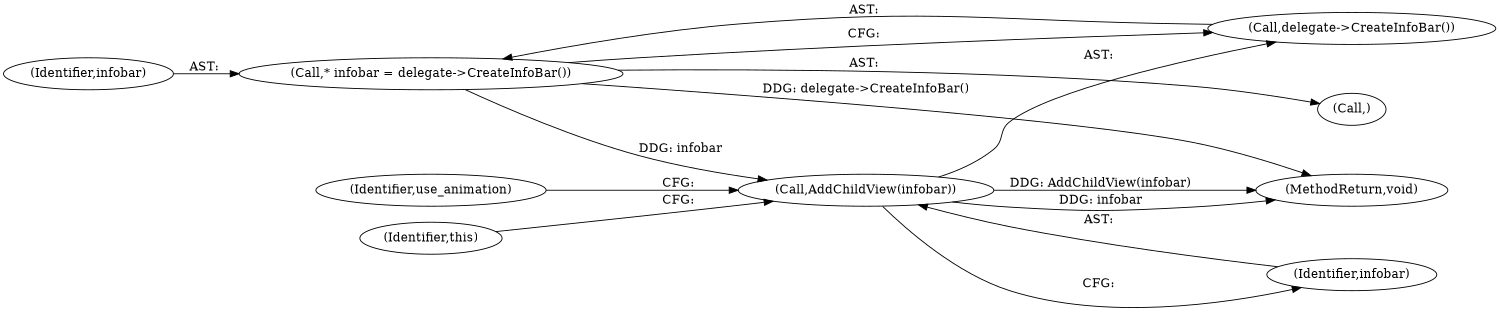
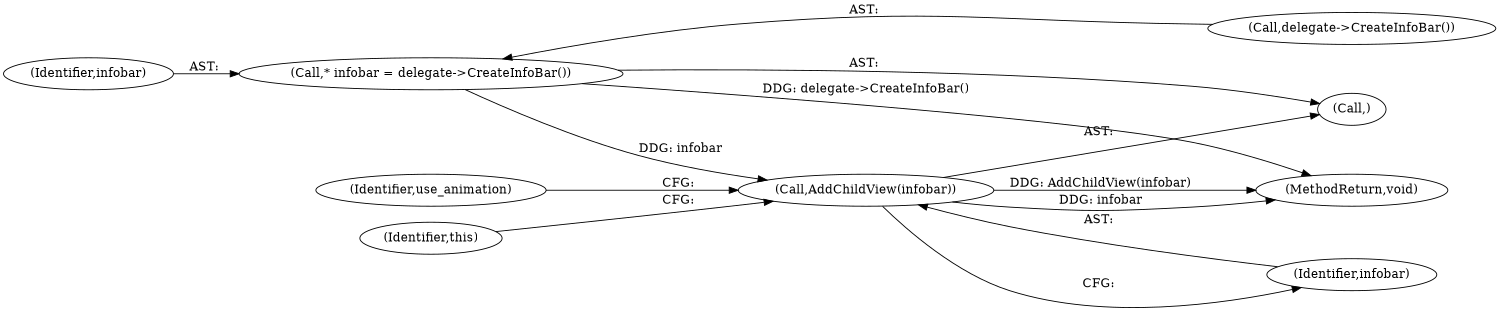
edge "(Call,* infobar = delegate->CreateInfoBar())" -> "(Call,delegate->CreateInfoBar())": removed, label "CFG:"
edge "(Call,AddChildView(infobar))" -> "(Call,delegate->CreateInfoBar())": now "(Call,AddChildView(infobar))" -> "(Call,)"
